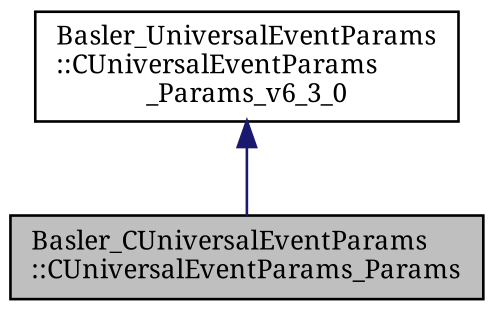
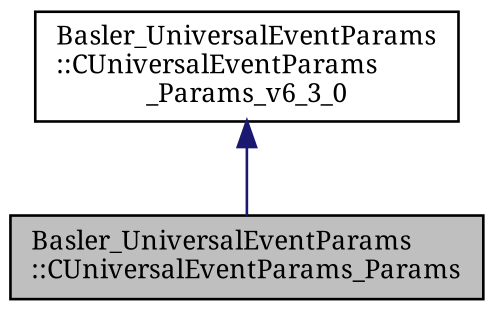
node "Basler_CUniversalEventParams ::CUniversalEventParams_Params": label "Basler_CUniversalEventParams ::CUniversalEventParams_Params" -> "Basler_UniversalEventParams ::CUniversalEventParams_Params"
